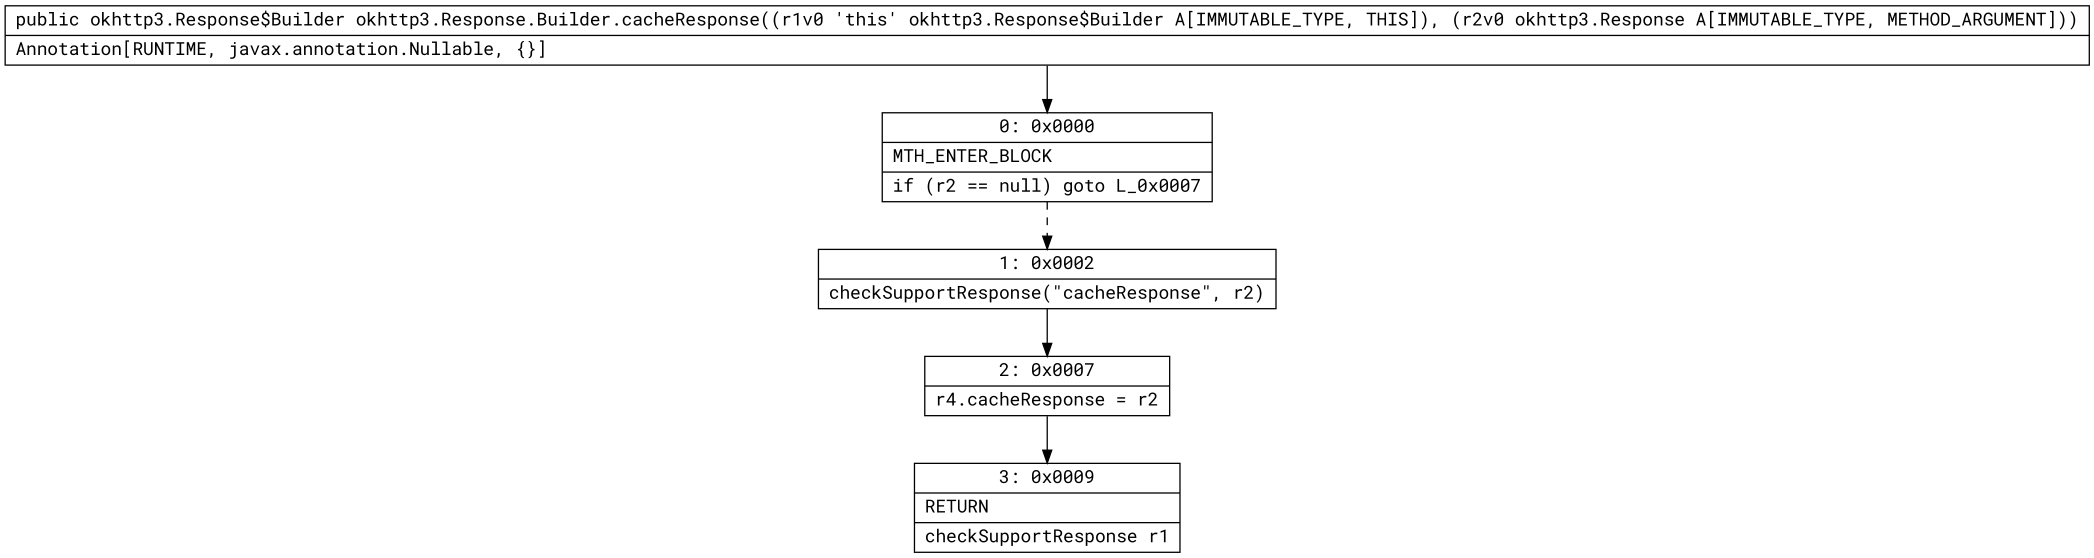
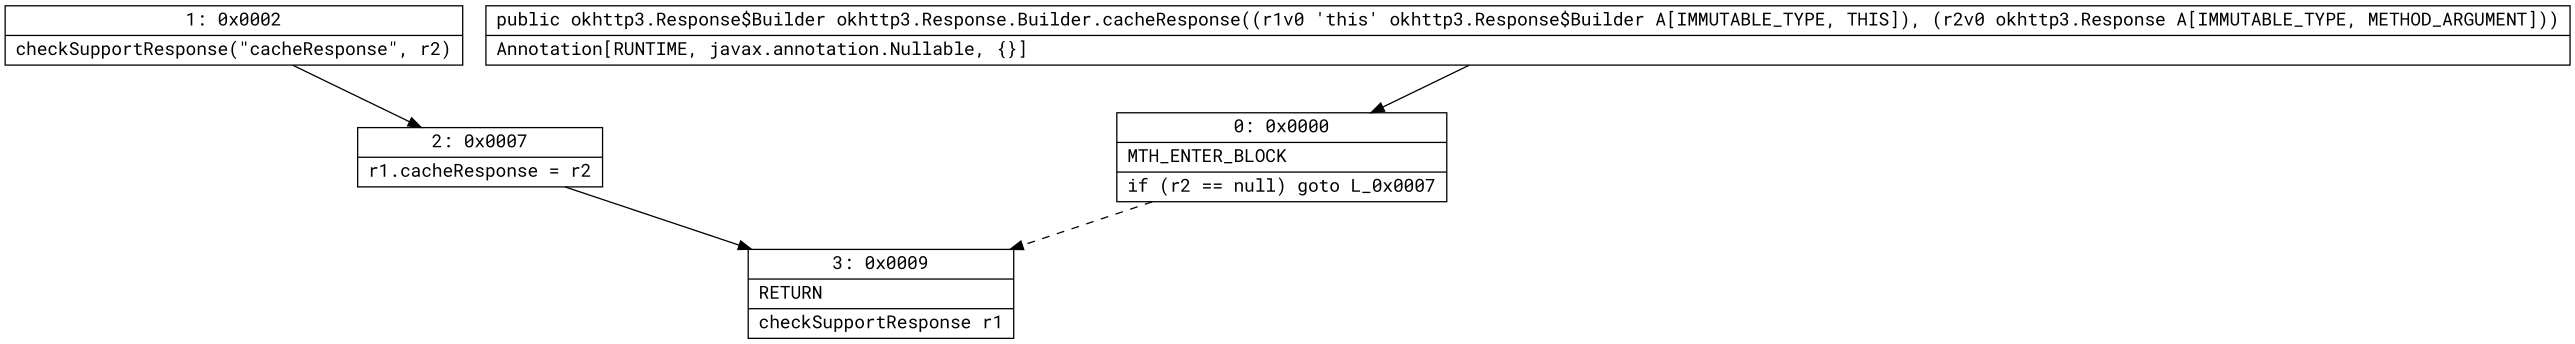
edge "0: 0x0000" -> "1: 0x0002": now "0: 0x0000" -> "3: 0x0009"
node "2: 0x0007": text "r4.cacheResponse = r2" -> "r1.cacheResponse = r2"
